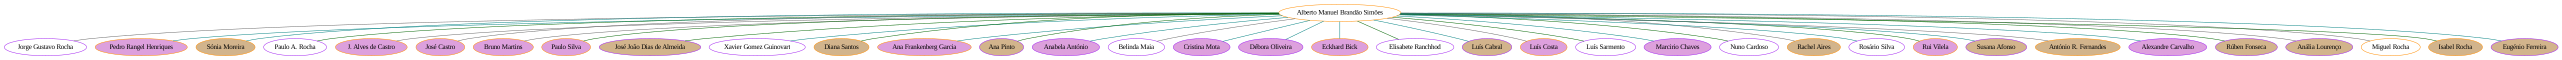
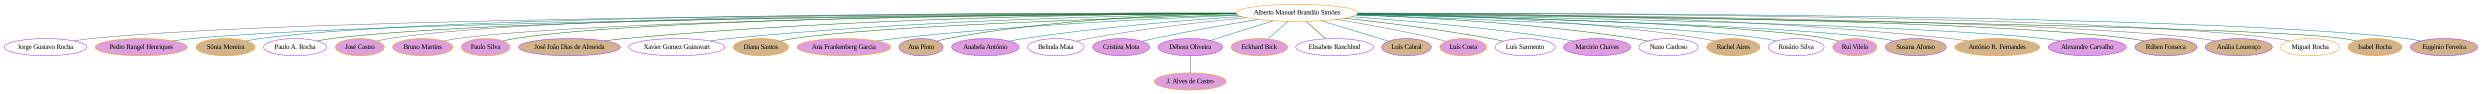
edge "Alberto Manuel Brandão Simões" -- "J. Alves de Castro": now "Débora Oliveira" -- "J. Alves de Castro"
